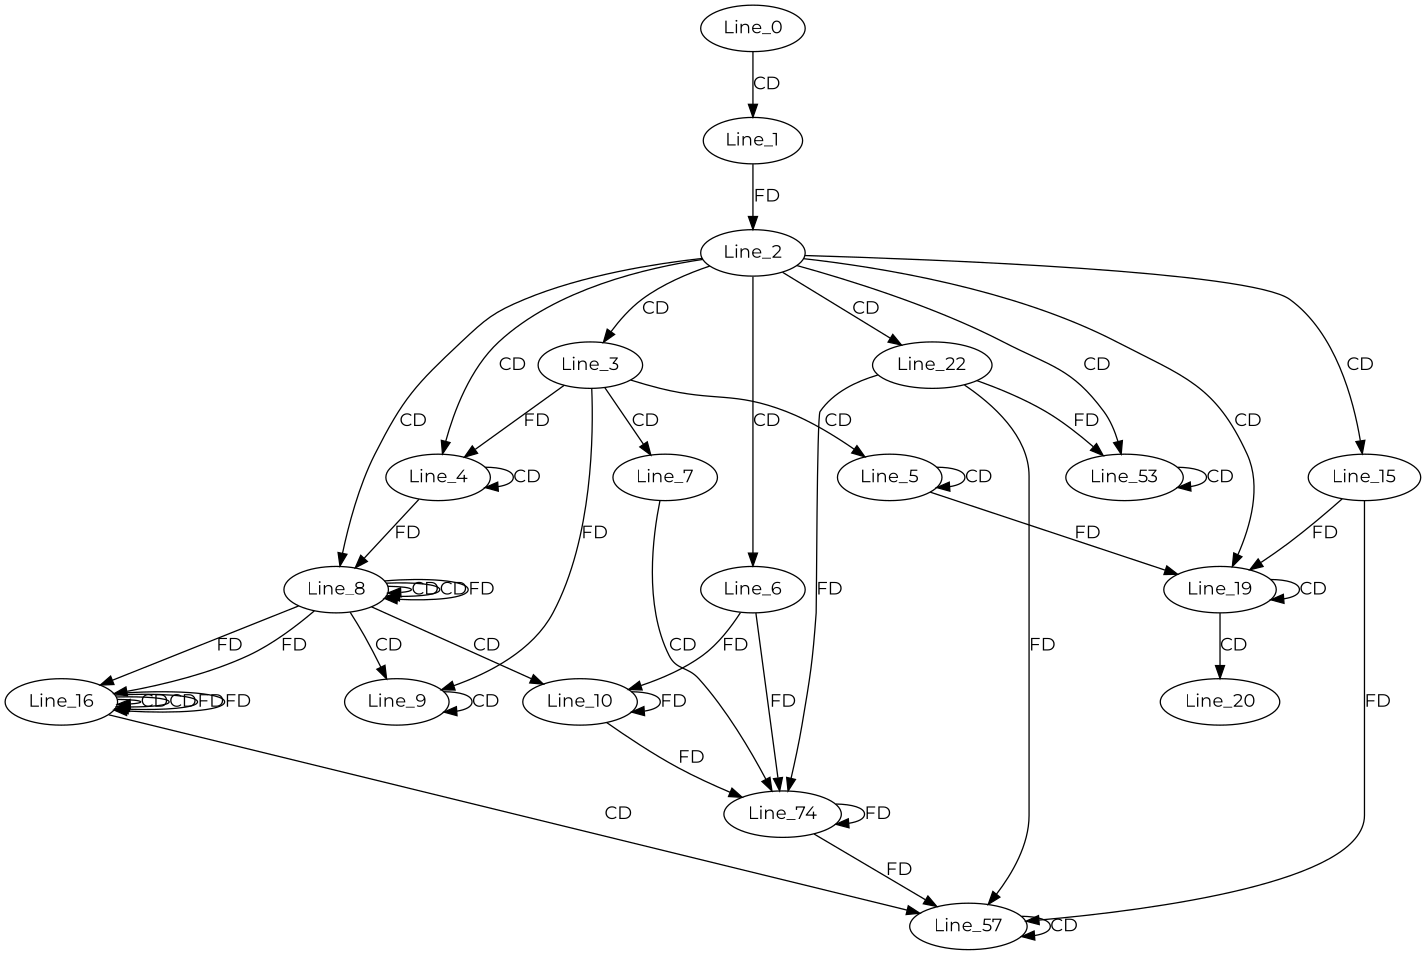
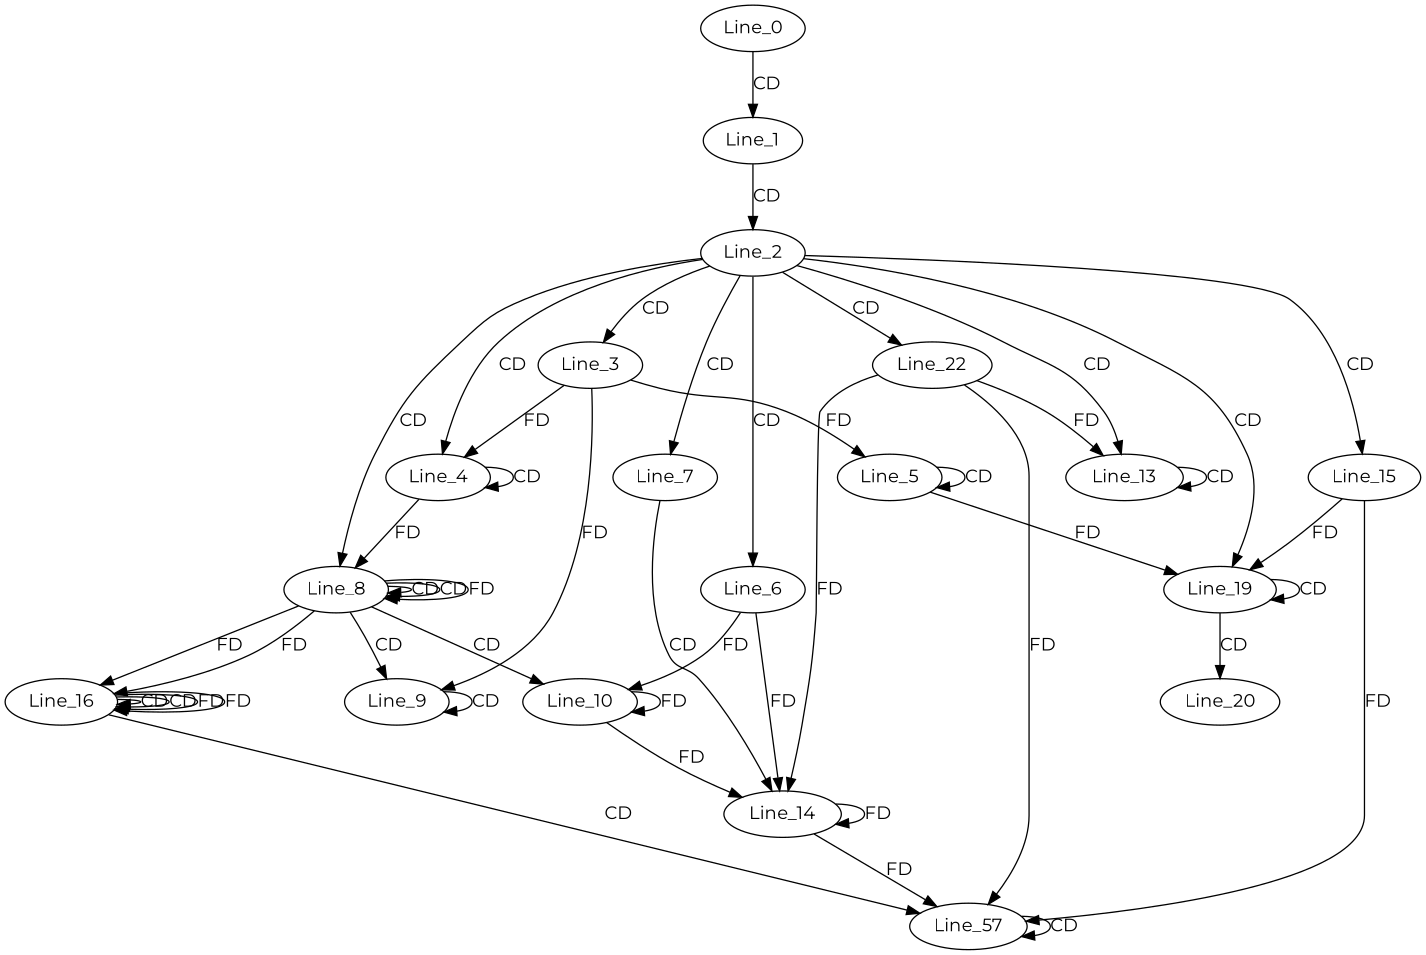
edge "Line_1" -> "Line_2": label "FD" -> "CD"
edge "Line_3" -> "Line_7": now "Line_2" -> "Line_7"
edge "Line_3" -> "Line_5": label "CD" -> "FD"
node "Line_53": label "Line_53" -> "Line_13"
node "Line_74": label "Line_74" -> "Line_14"
